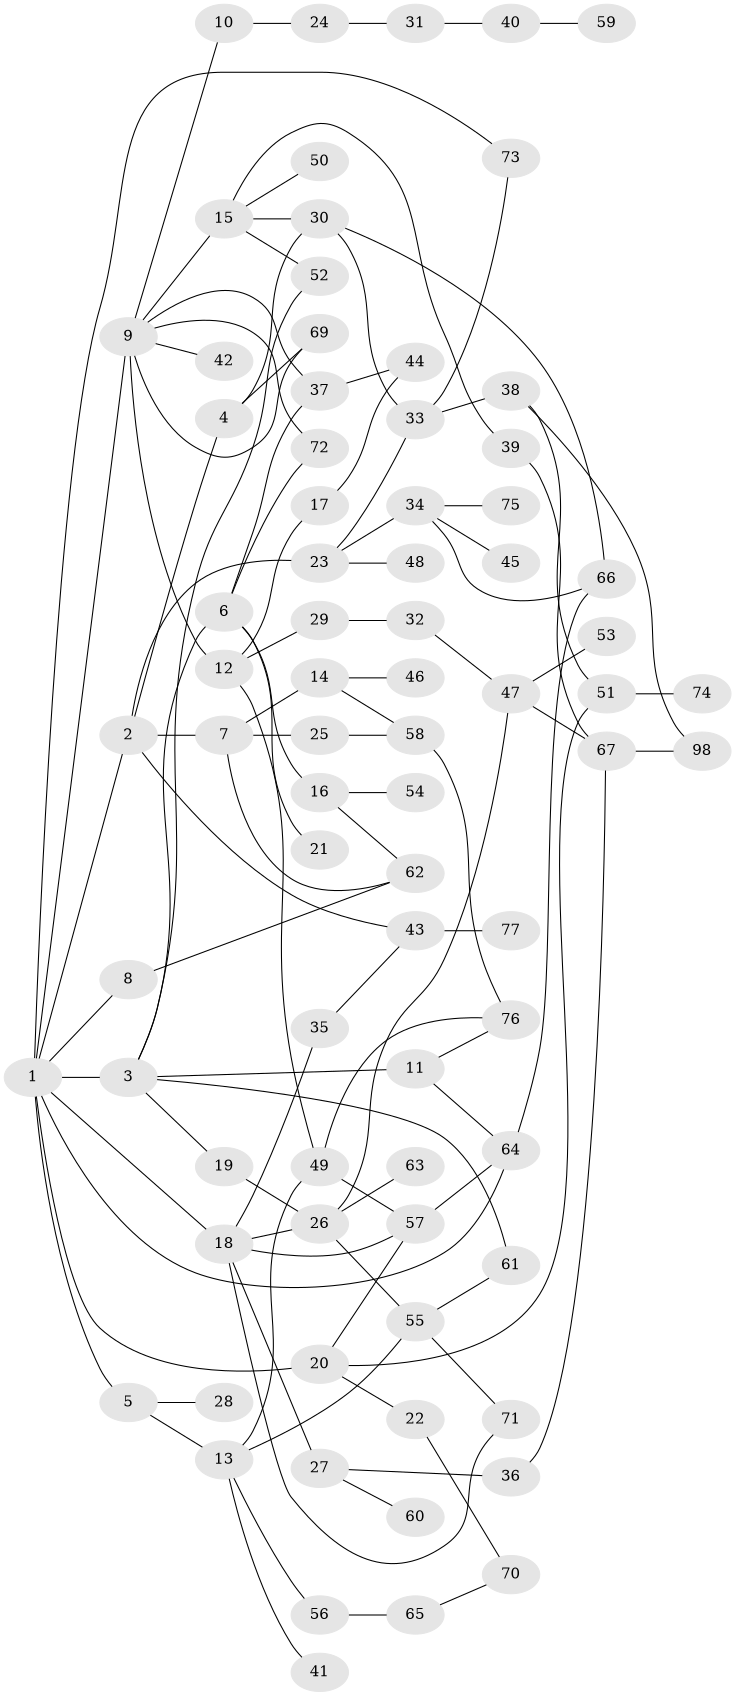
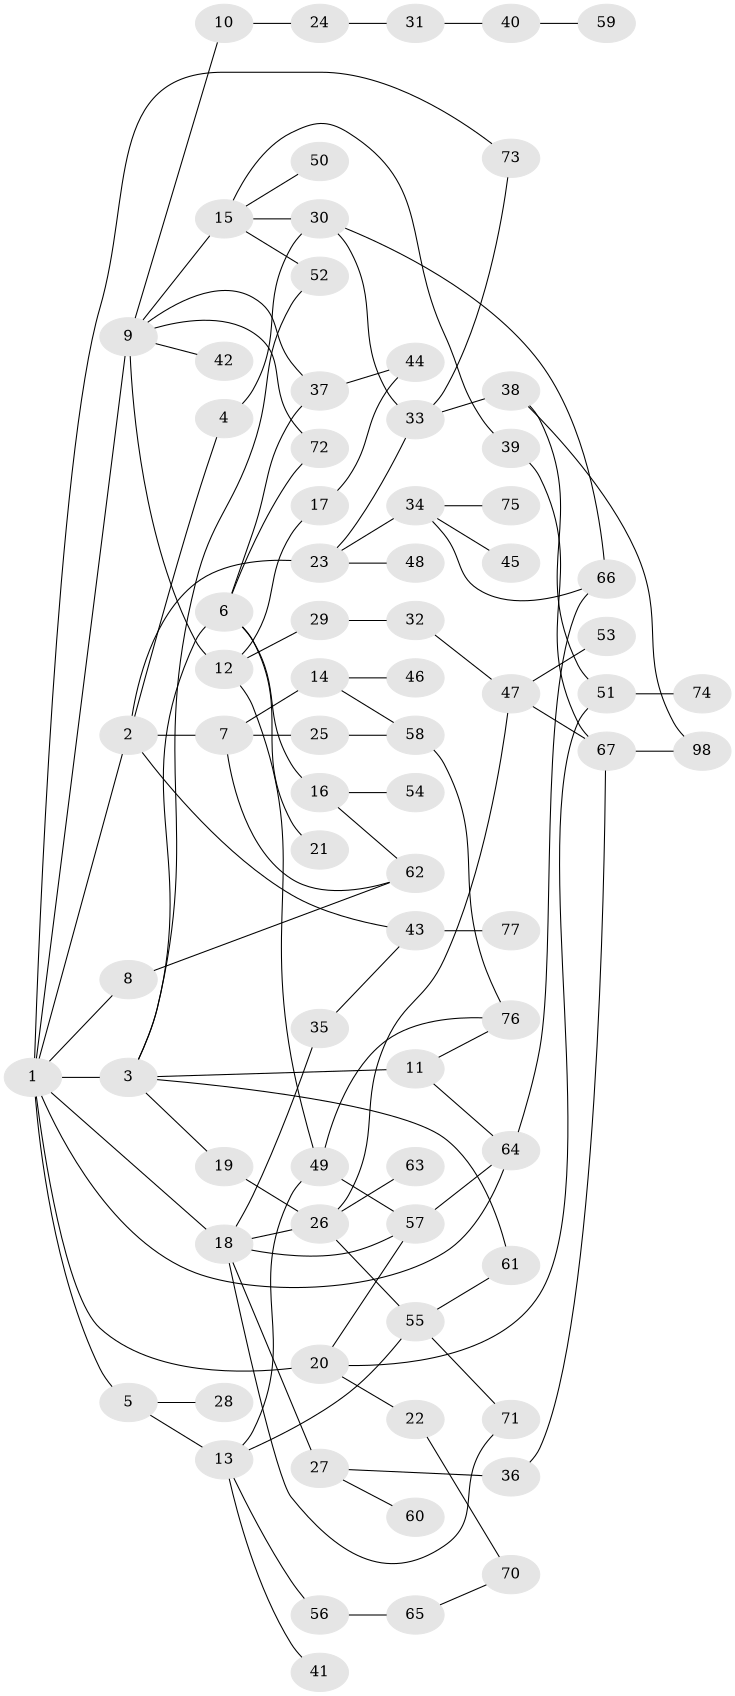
node "69": removed
